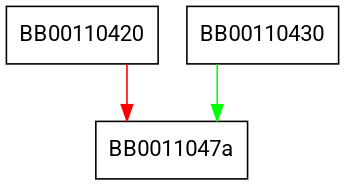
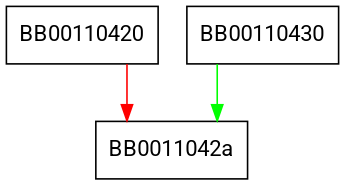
node "BB0011047a": label "BB0011047a" -> "BB0011042a"
